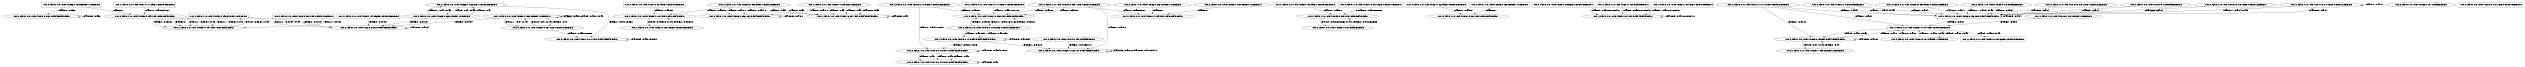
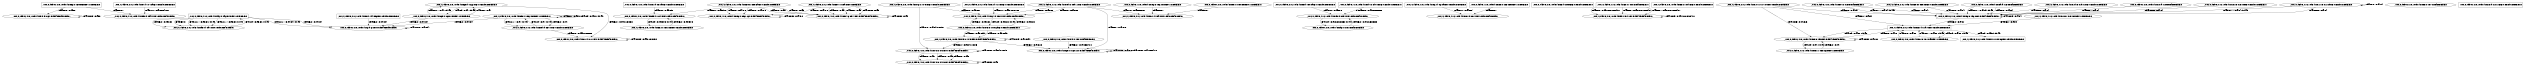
node "/opt/t/debug/src/node.js_13:0,13:17_ExpressionStatement": removed
edge "/opt/t/debug/src/node.js_167:0,182:1_FunctionDeclaration" -> "/opt/t/debug/src/node.js_175:2,175:60_ExpressionStatement": label "rel=CALL,var=formatArgs" -> "rel=ARG,var=args,idx=0"
edge "/opt/t/debug/src/node.js_147:2,147:17_ExpressionStatement" -> "/opt/t/debug/src/node.js_128:2,133:5_VariableDeclaration": label "rel=READ,var=prop" -> "rel=WRITE,var=name"
